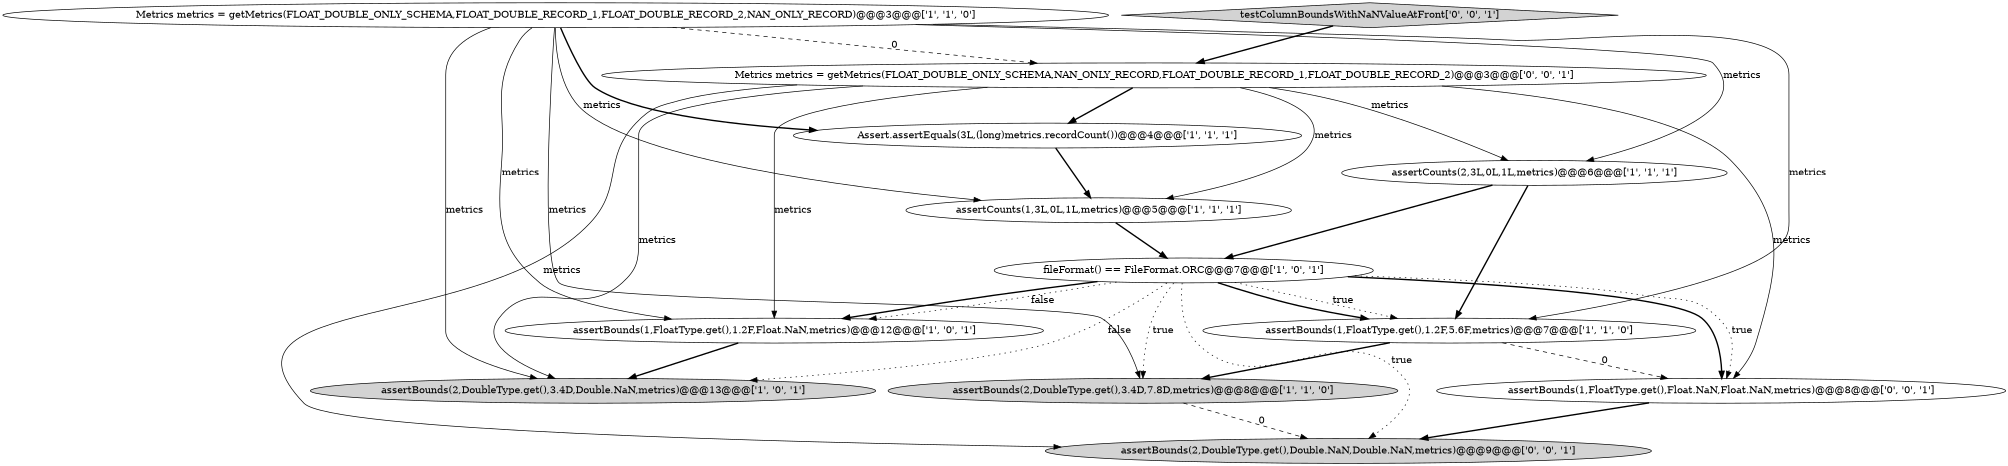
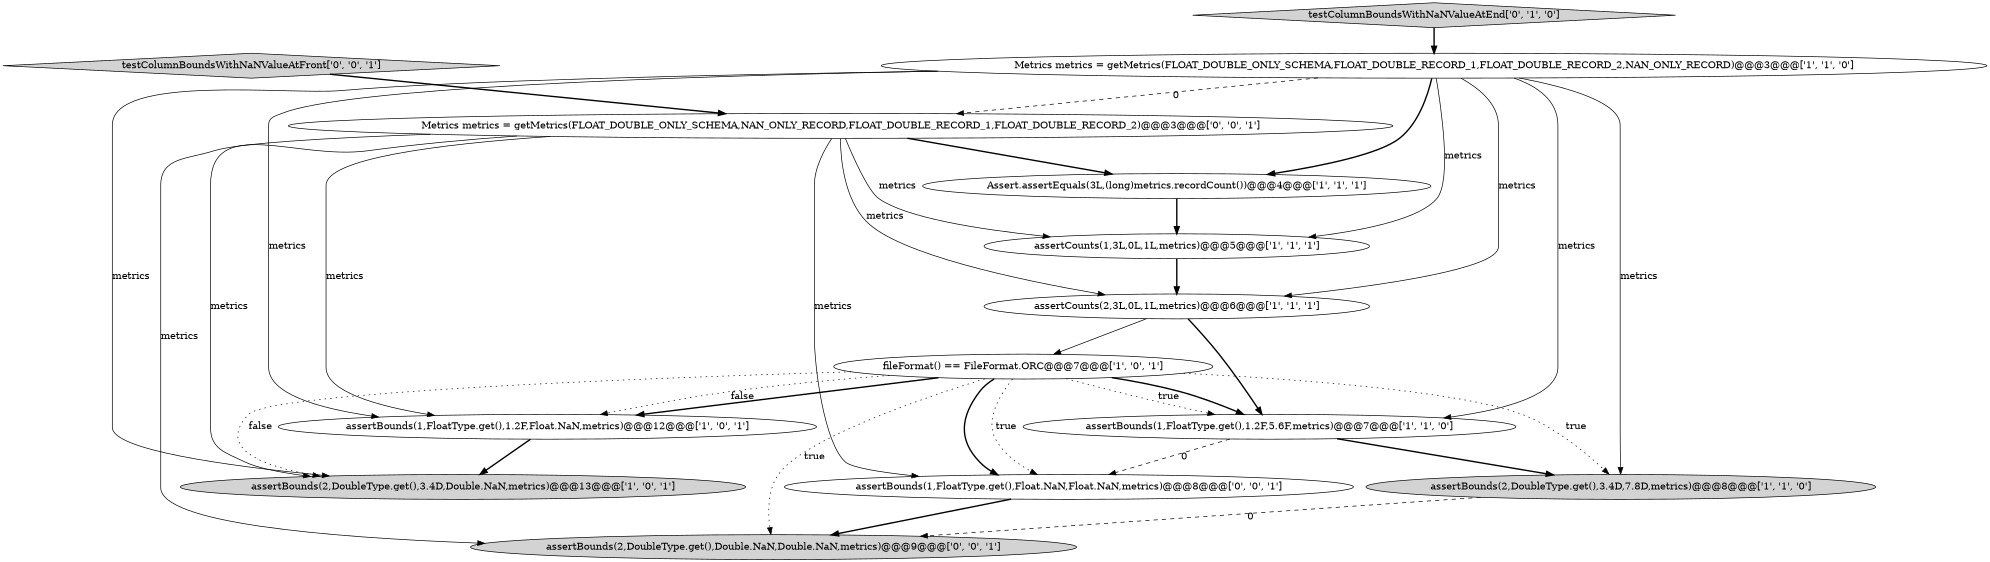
node "testColumnBoundsWithNaNValueAtEnd['0', '1', '0']": added
edge "assertCounts(2,3L,0L,1L,metrics)@@@6@@@['1', '1', '1']" -> "fileFormat() == FileFormat.ORC@@@7@@@['1', '0', '1']": style bold -> solid
edge "assertCounts(1,3L,0L,1L,metrics)@@@5@@@['1', '1', '1']" -> "fileFormat() == FileFormat.ORC@@@7@@@['1', '0', '1']": now "assertCounts(1,3L,0L,1L,metrics)@@@5@@@['1', '1', '1']" -> "assertCounts(2,3L,0L,1L,metrics)@@@6@@@['1', '1', '1']"
